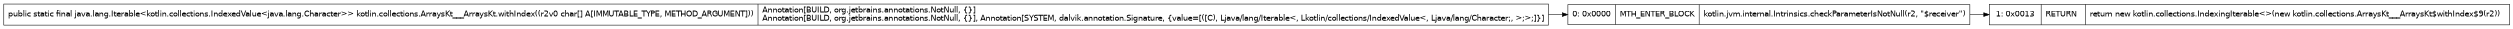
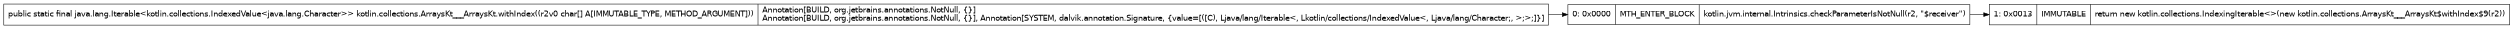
node "1: 0x0013": text "RETURN" -> "IMMUTABLE"
